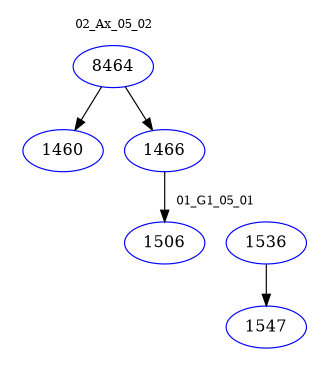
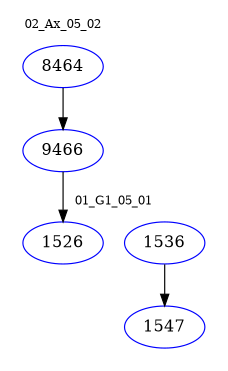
node "1460": removed
node "1466": label "1466" -> "9466"
node "1506": label "1506" -> "1526"
